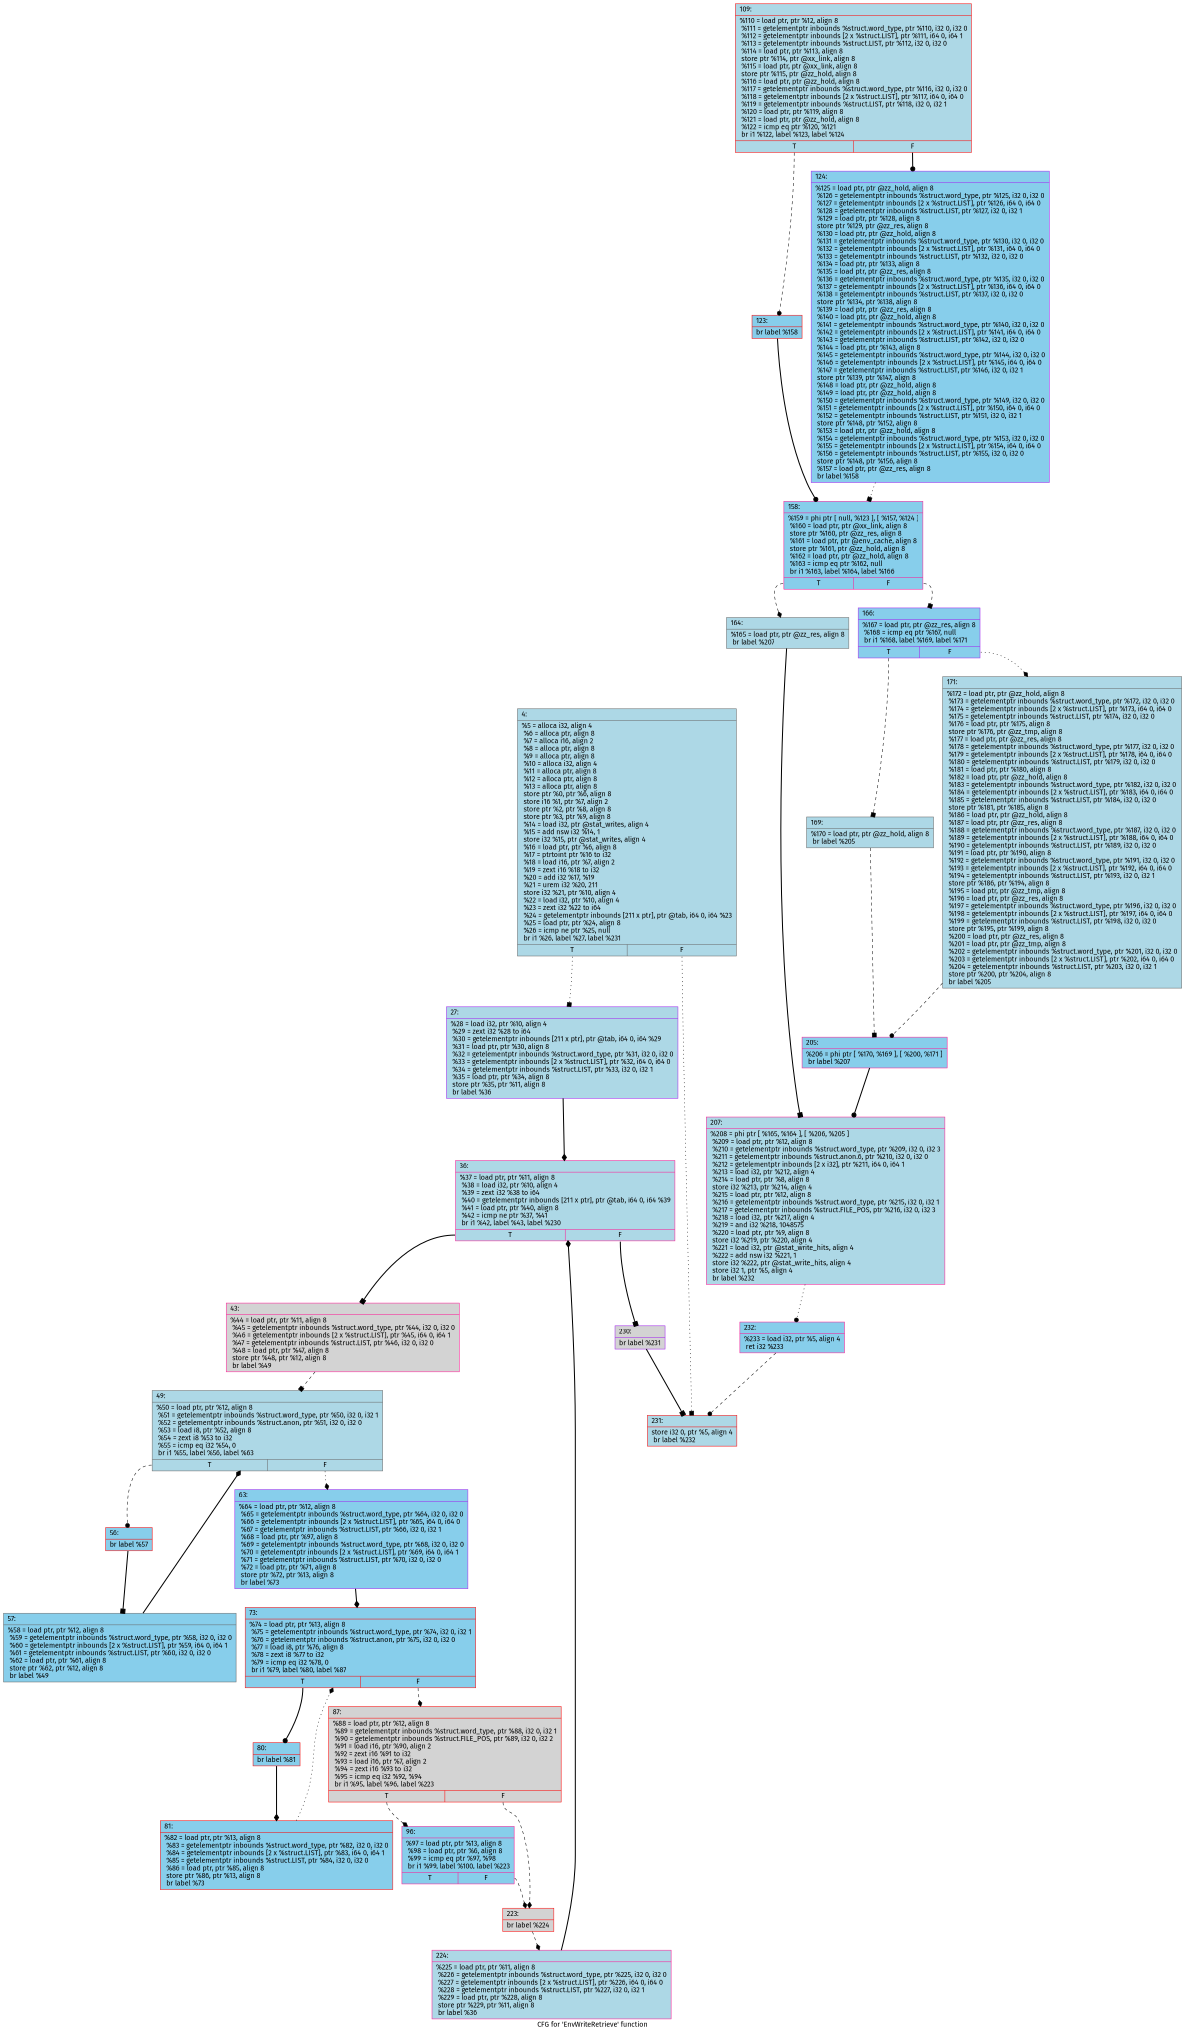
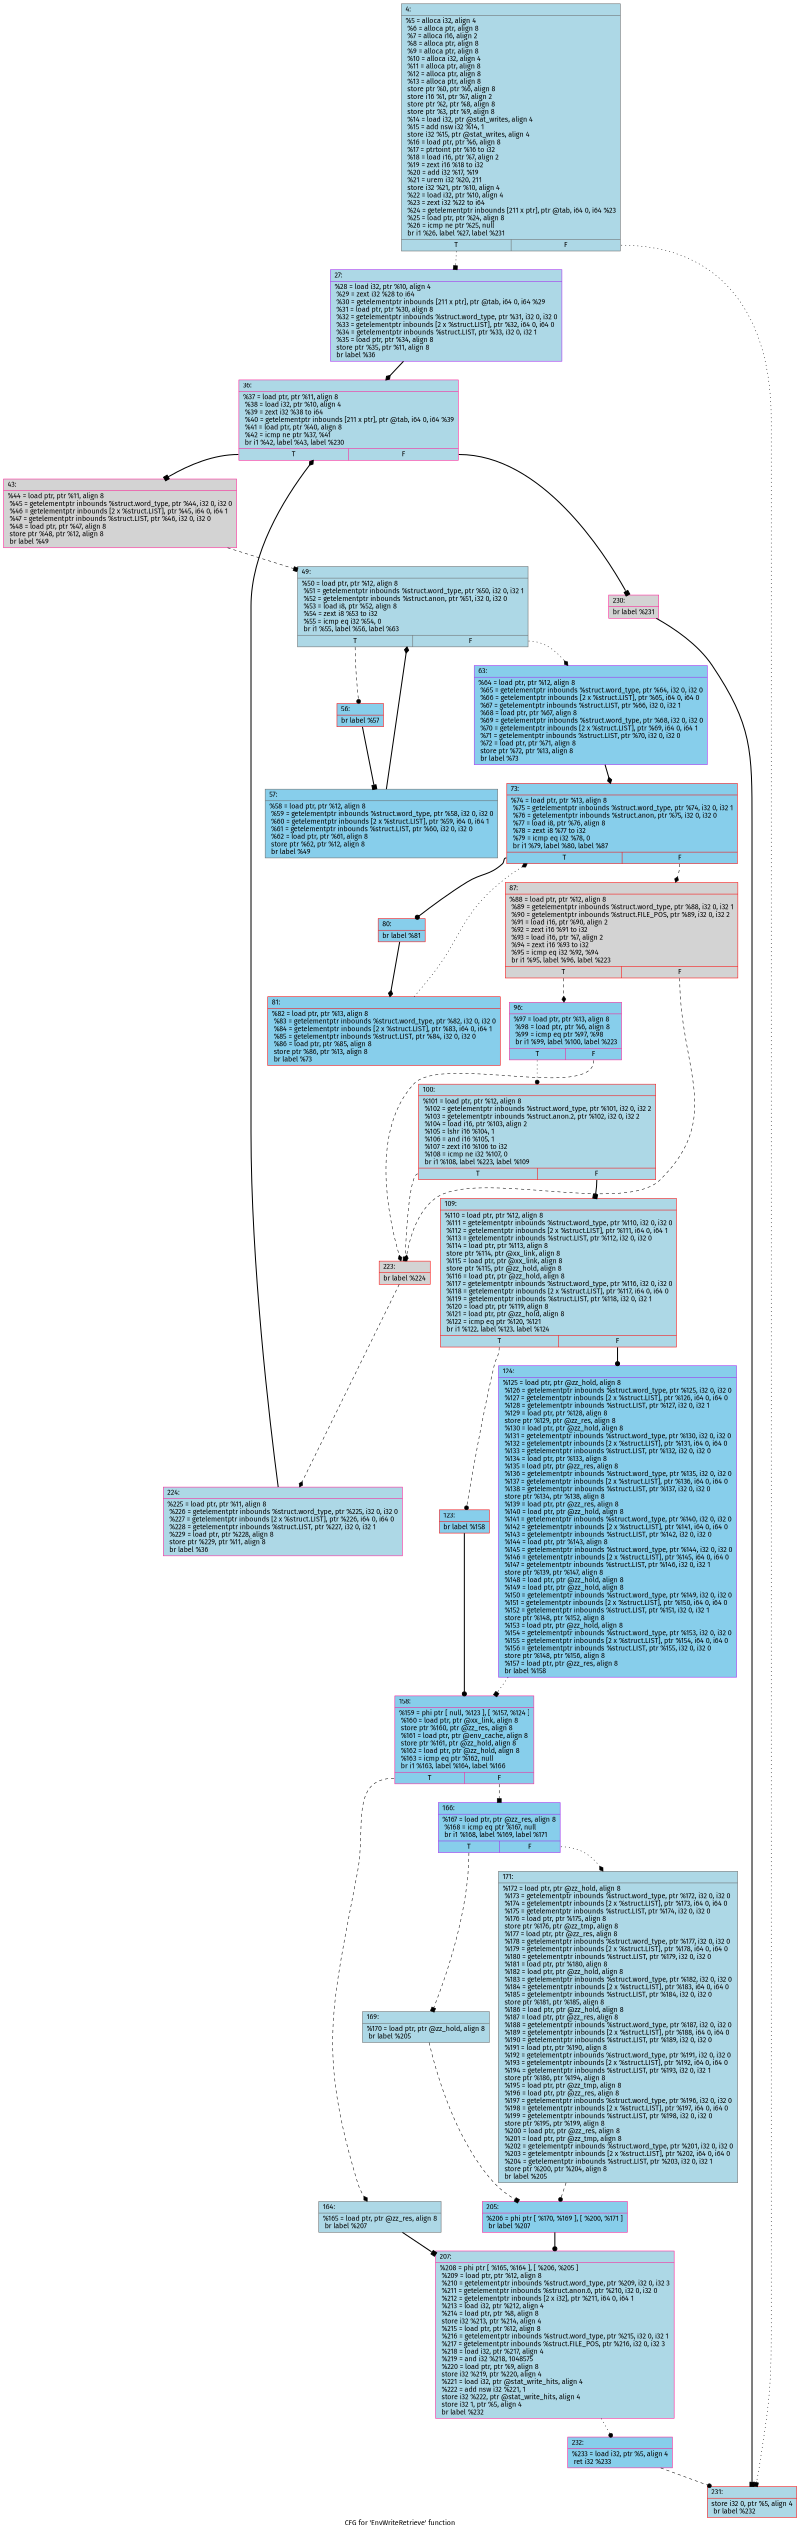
node "100:": added
node "230:": color purple -> deeppink
node "63:": text "%68 = load ptr, ptr %97, align 8" -> "%68 = load ptr, ptr %67, align 8"
